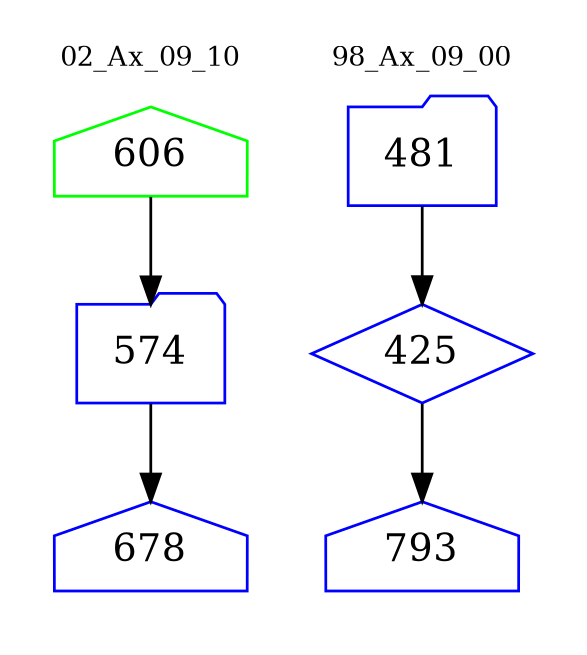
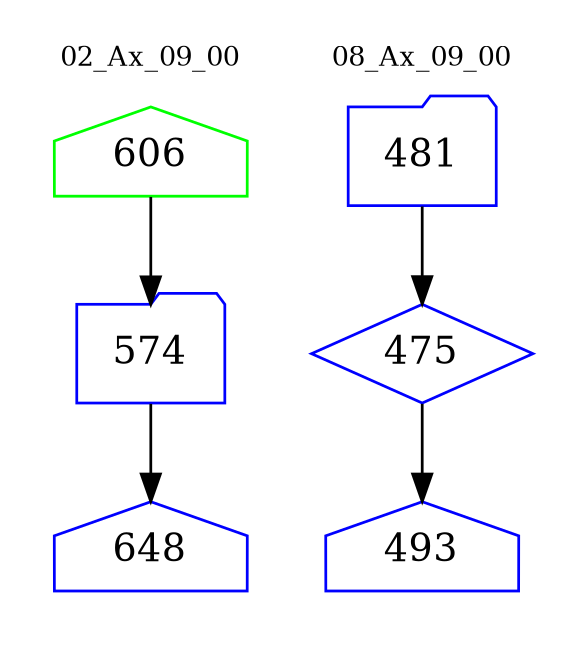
cluster "02_Ax_09_10": label "02_Ax_09_10" -> "02_Ax_09_00"
cluster "98_Ax_09_00": label "98_Ax_09_00" -> "08_Ax_09_00"
node "425": label "425" -> "475"
node "678": label "678" -> "648"
node "793": label "793" -> "493"
